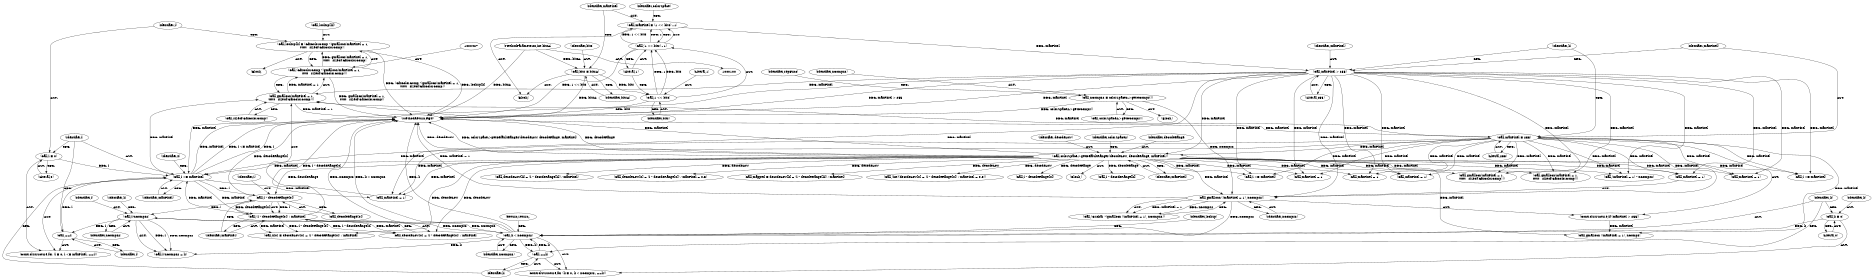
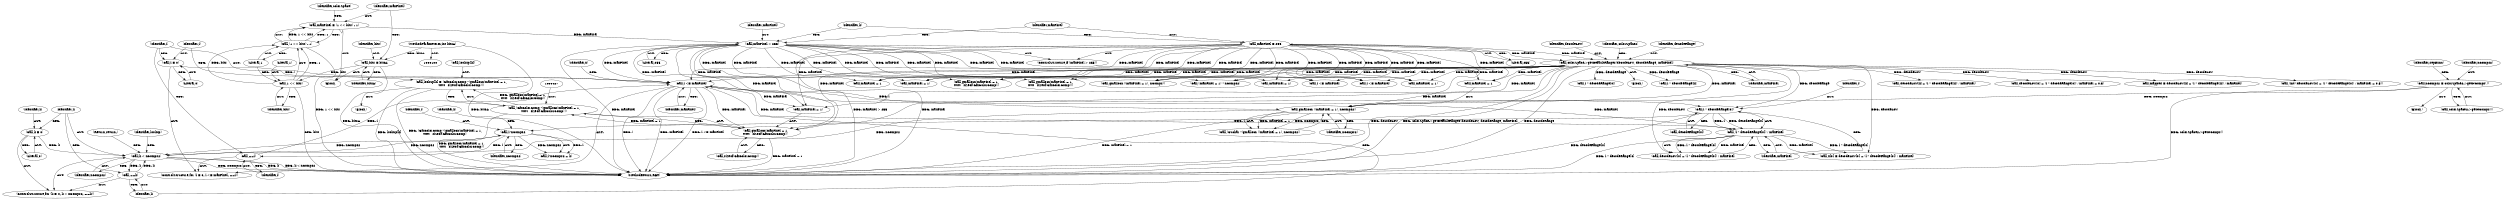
edge "(MethodReturn,RET)" -> "(Call,maxPixel = 255)": reversed
edge "(Call,gmallocn ((maxPixel + 1), nComps2))" -> "(ControlStructure,if (maxPixel > 255))": now "(Call,maxPixel > 255)" -> "(ControlStructure,if (maxPixel > 255))"
edge "(Call,k < nComps2)" -> "(Call,i*nComps2 + k)": removed, label "DDG: k"
